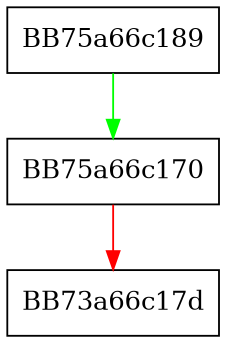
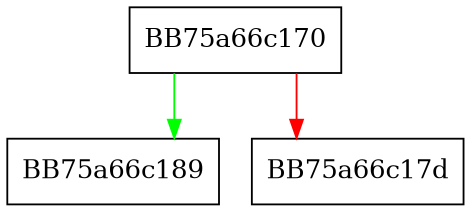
edge "BB75a66c189" -> "BB75a66c170": reversed
node "BB73a66c17d": label "BB73a66c17d" -> "BB75a66c17d"
